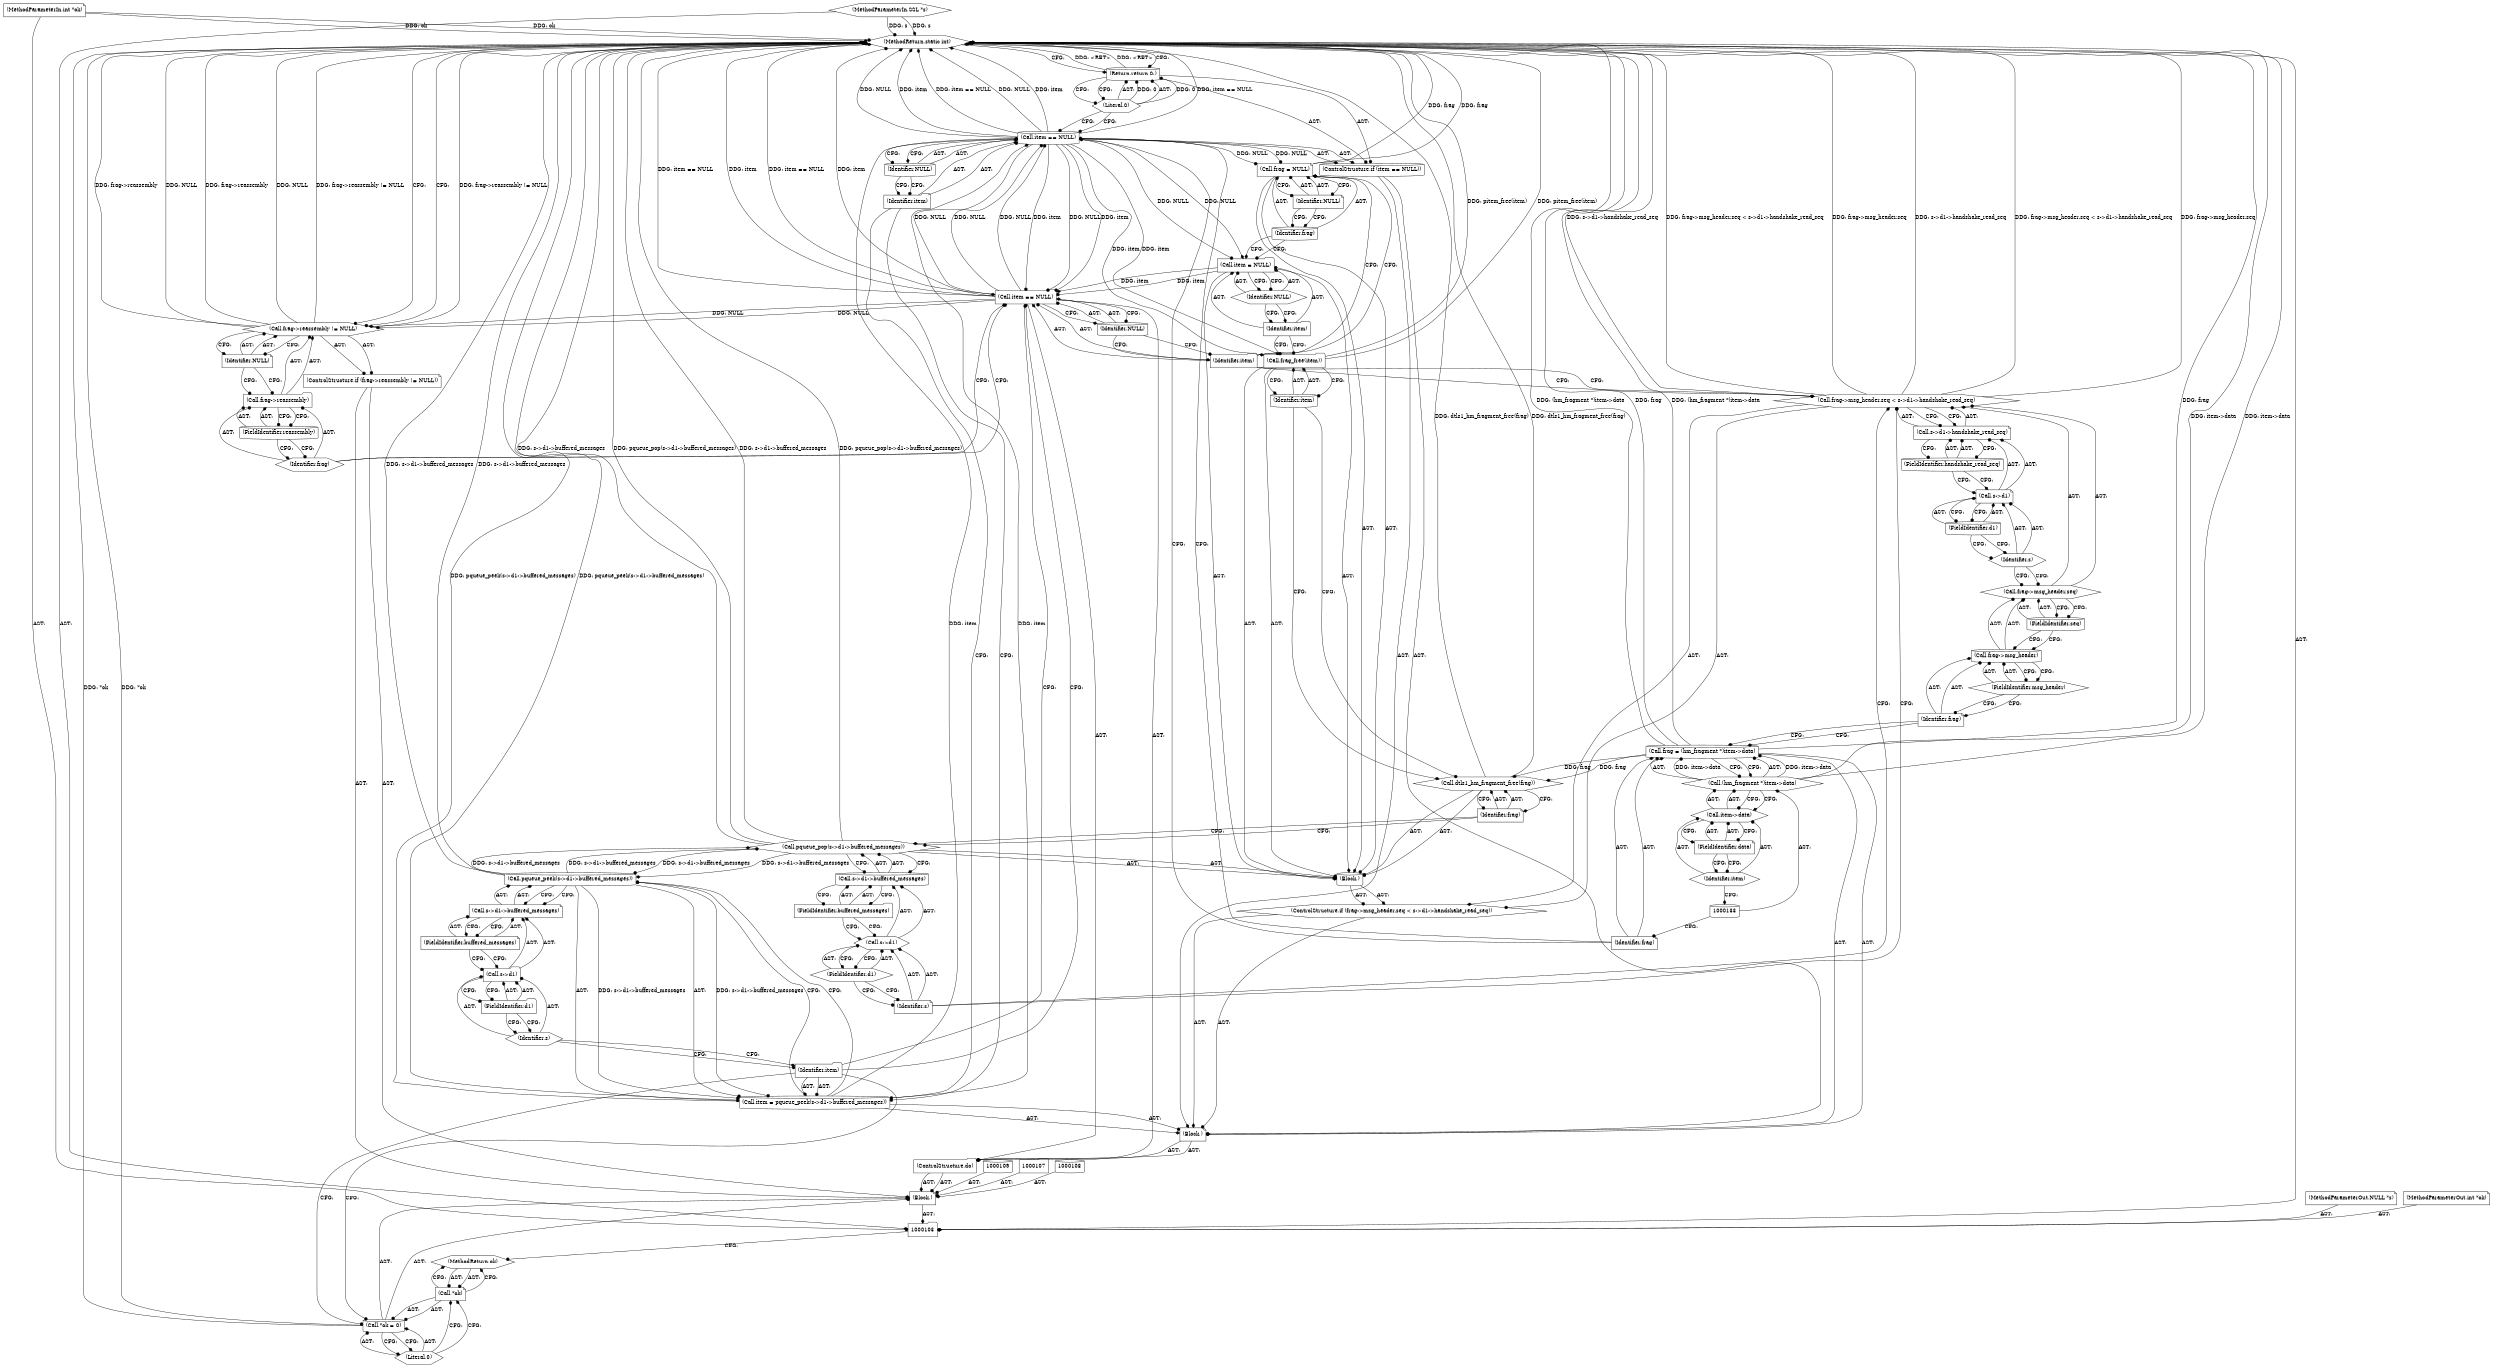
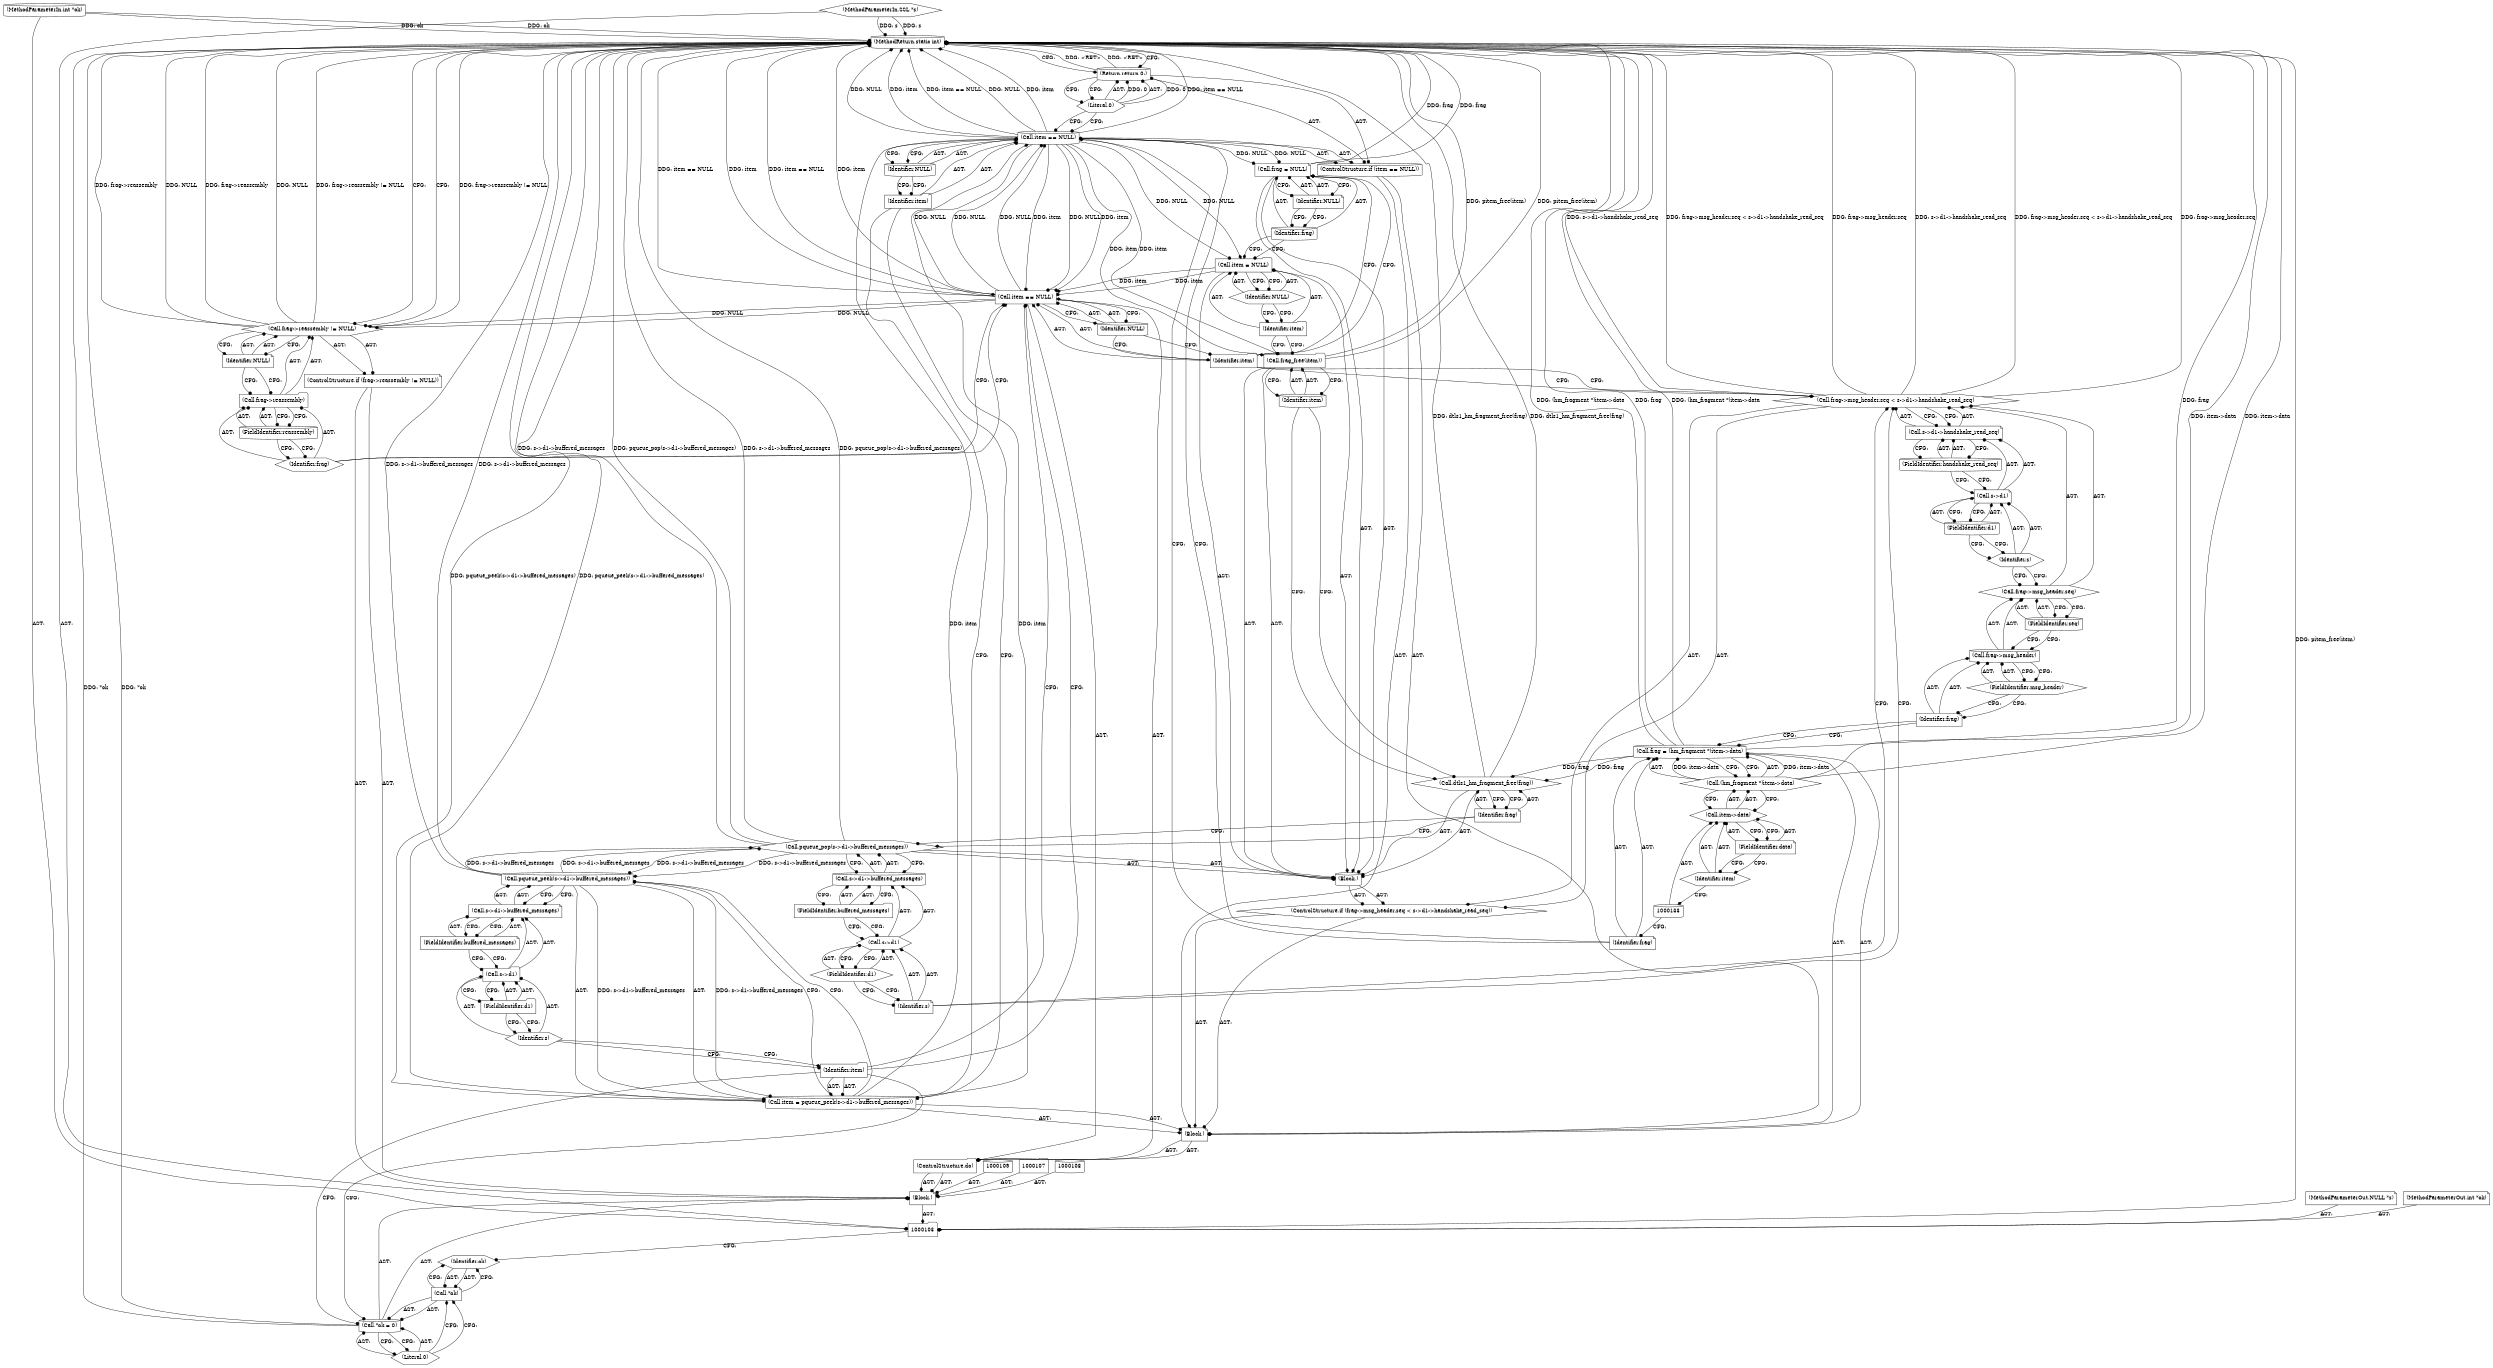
node "(MethodParameterIn,int *ok)": shape note -> cylinder
node "(MethodReturn,static int)": shape hexagon -> cylinder
edge "(MethodParameterIn,SSL *s)" -> "1000103": arrowhead diamond -> dot
edge "(MethodReturn,static int)" -> "1000103": label "AST: " -> "DDG: pitem_free(item)"
edge "1000133" -> "(Call,(hm_fragment *)item->data)": now "1000133" -> "(Call,item->data)"
edge "(MethodParameterIn,int *ok)" -> "1000103": arrowhead dot -> diamond
node "(MethodReturn,ok)": label "(MethodReturn,ok)" -> "(Identifier,ok)"
